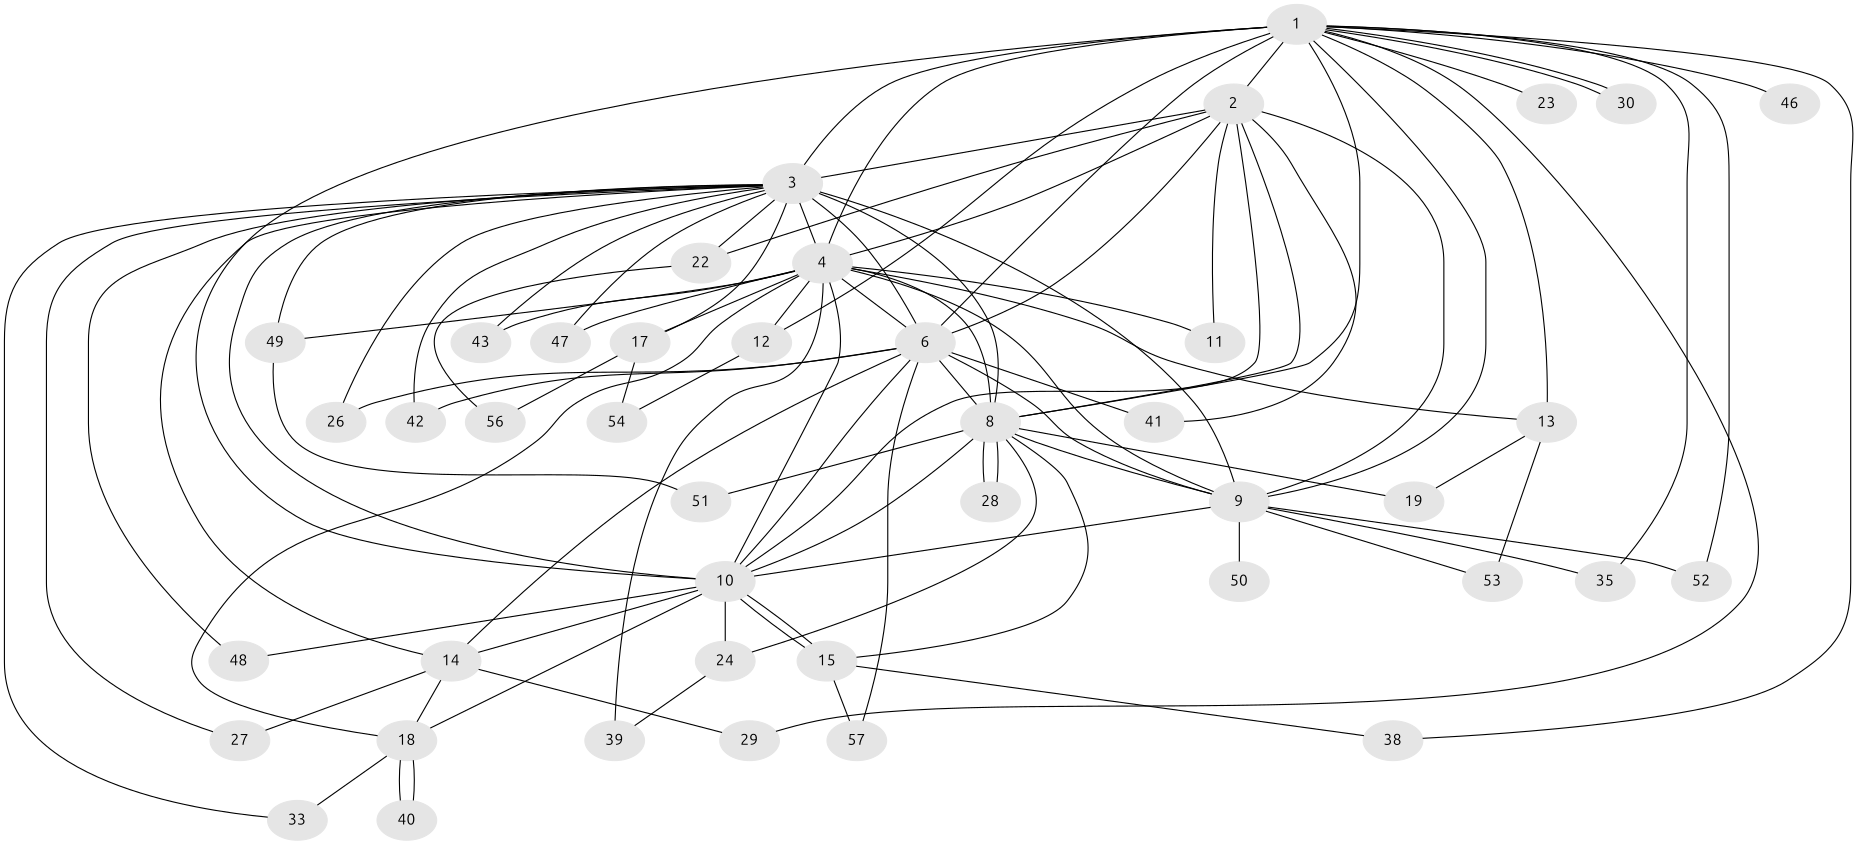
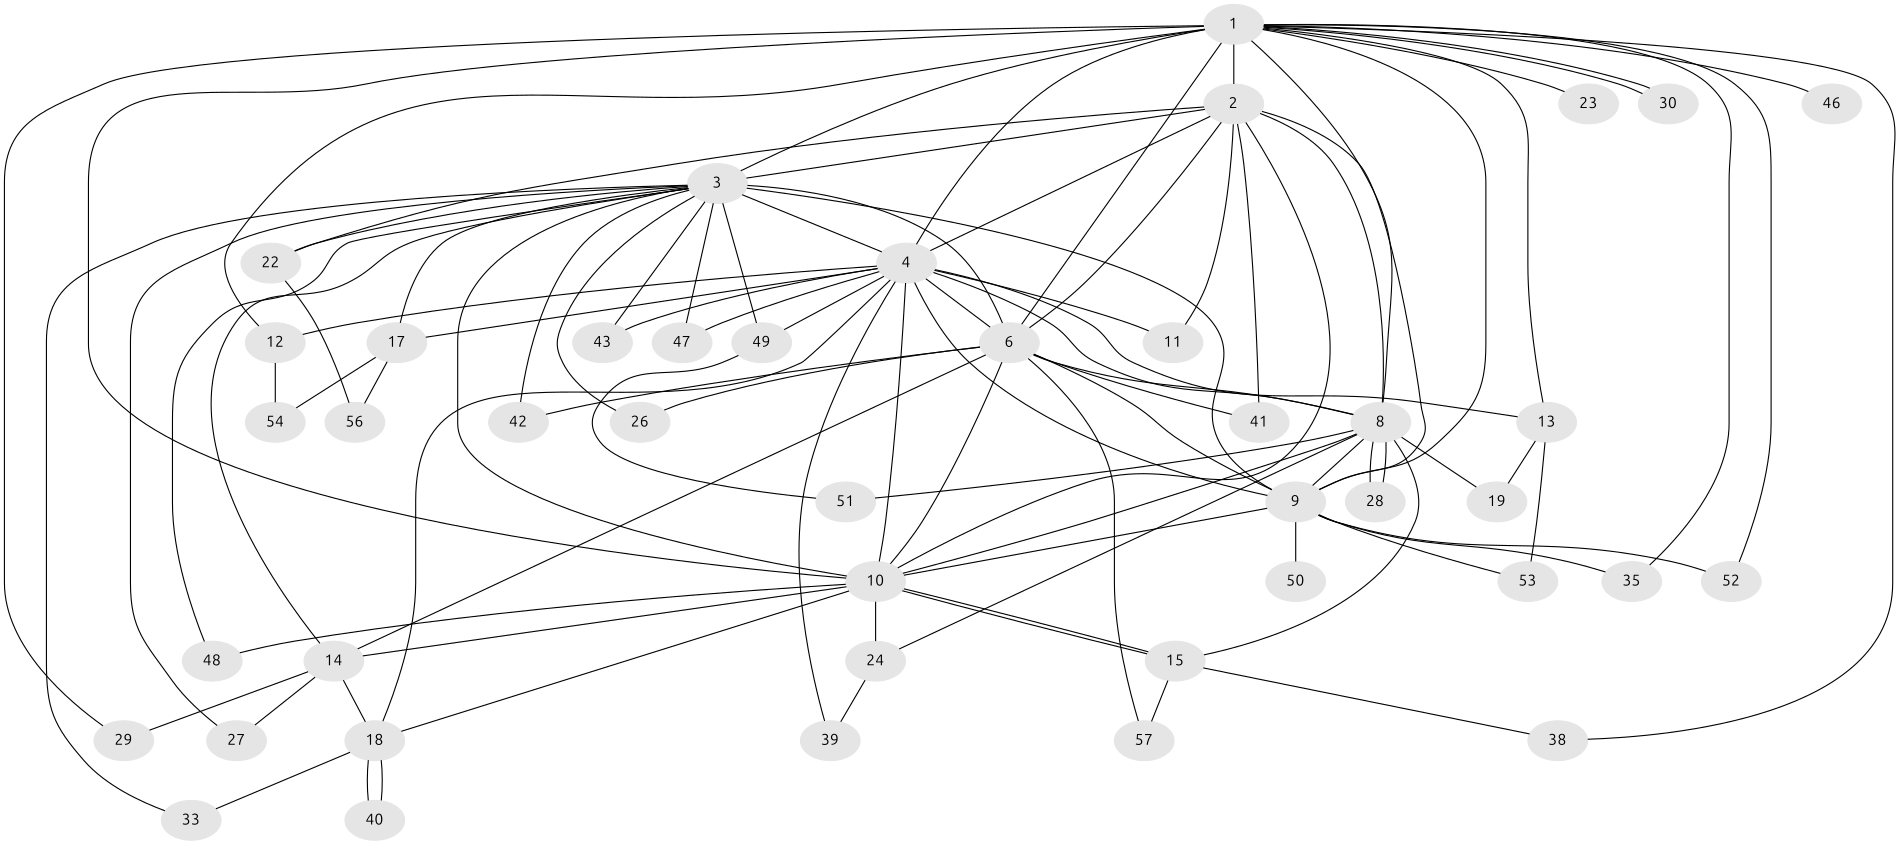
edge "3" -- "8": removed
